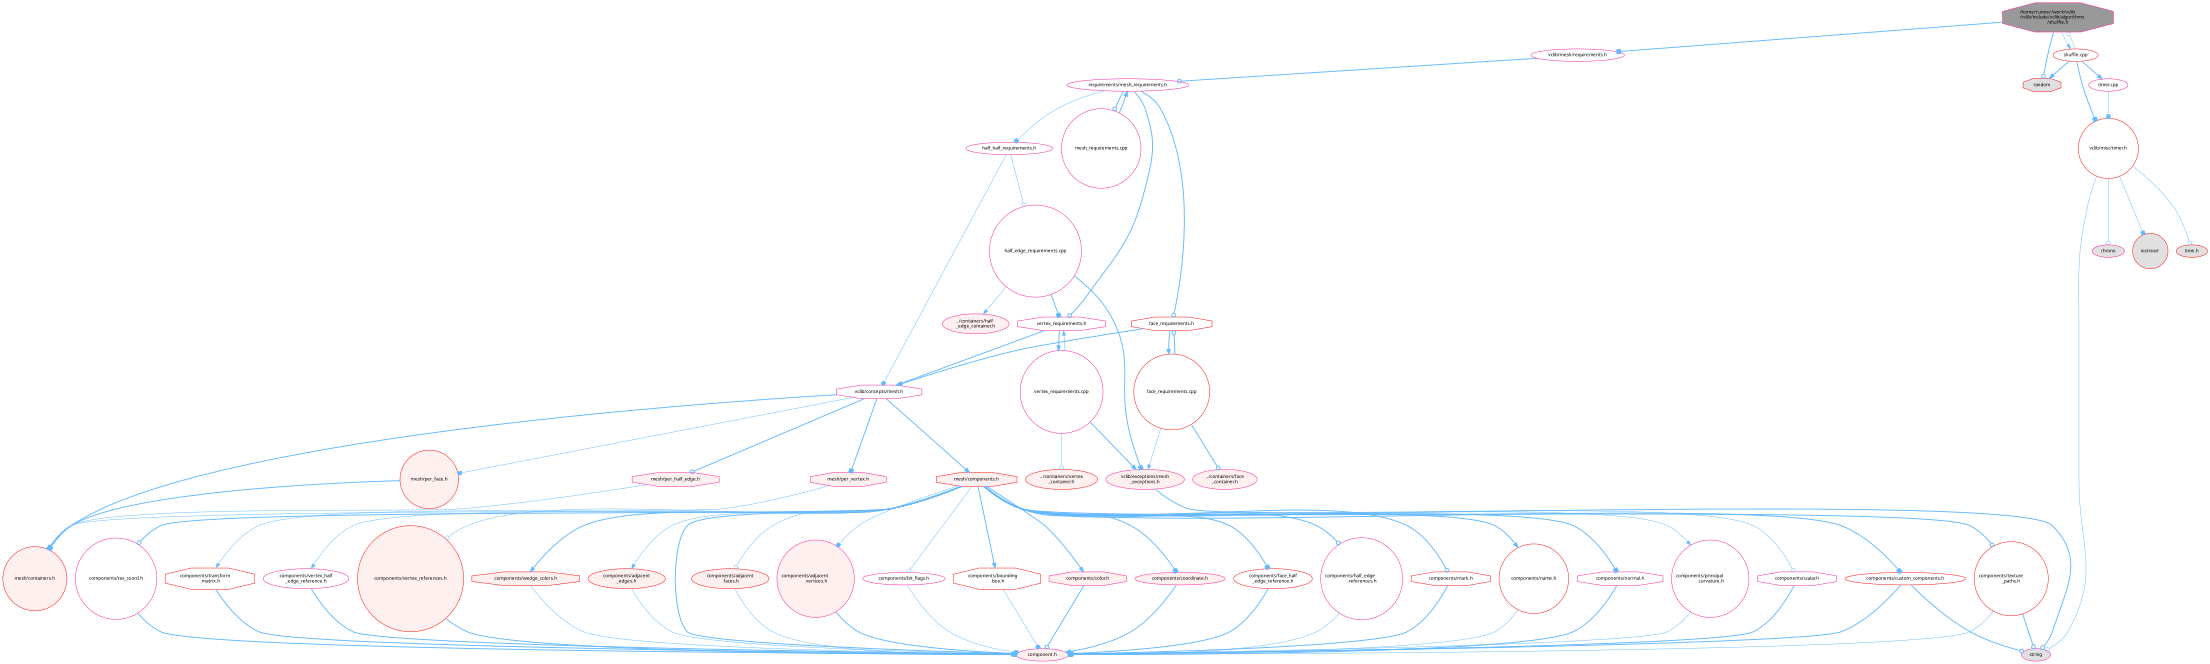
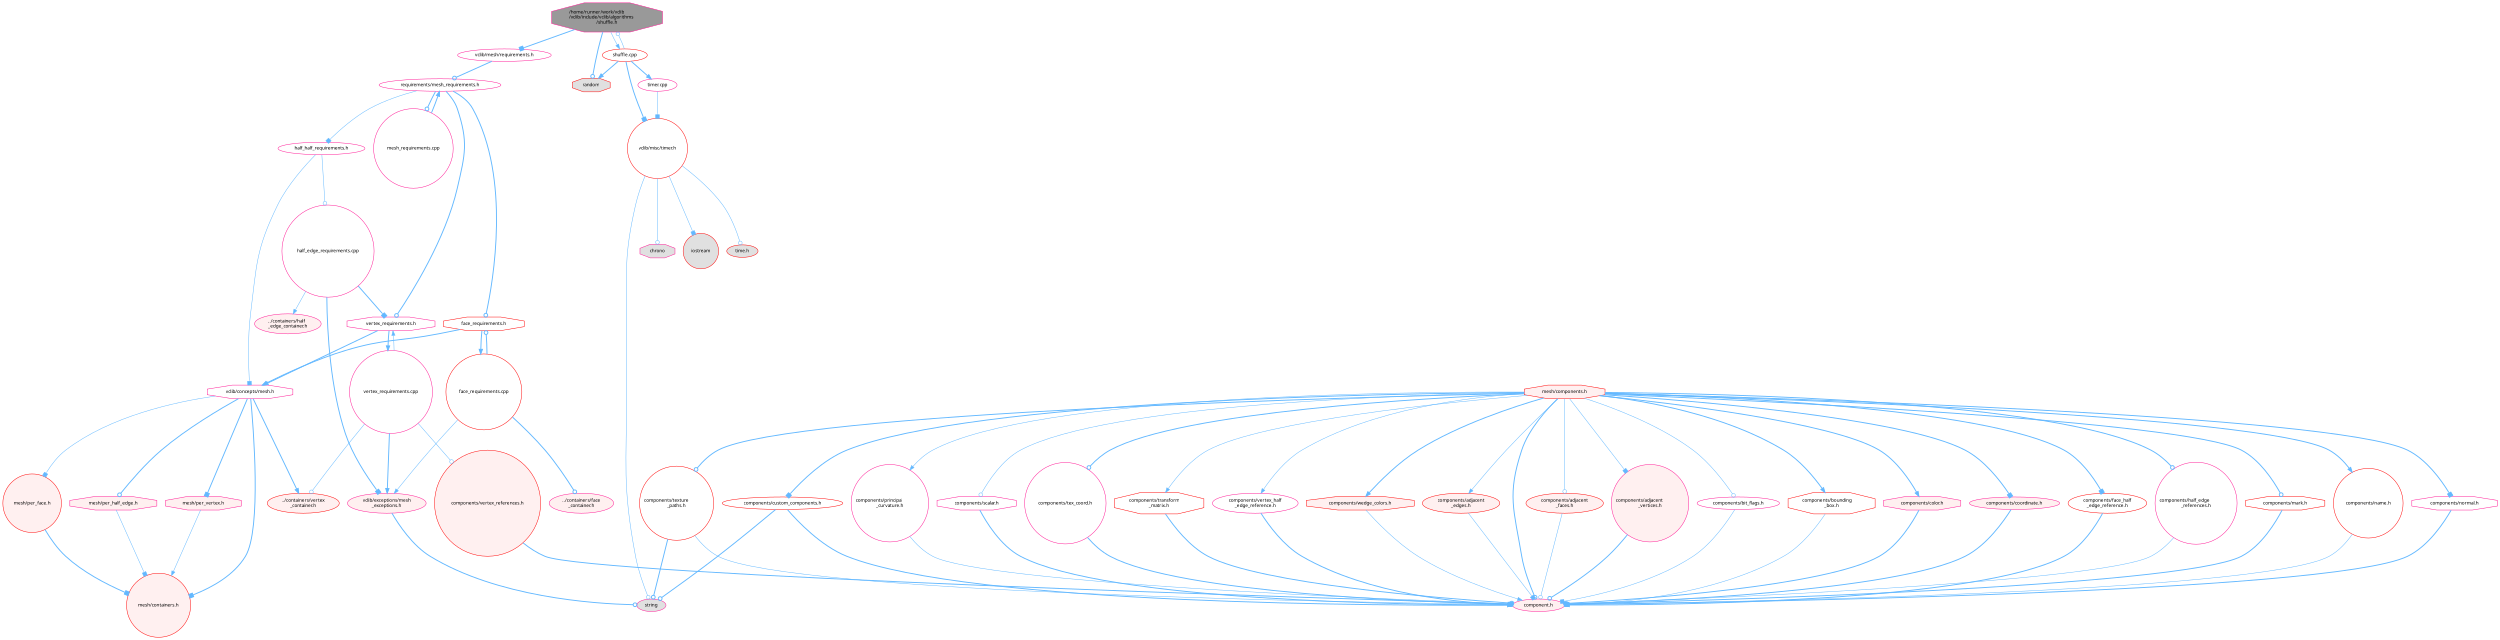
node "chrono": shape ellipse -> octagon
edge "vclib/concepts/mesh.h" -> "mesh/components.h": now "vclib/concepts/mesh.h" -> "../containers/vertex _container.h"
edge "mesh/components.h" -> "components/vertex_references.h": now "vertex_requirements.cpp" -> "components/vertex_references.h"
